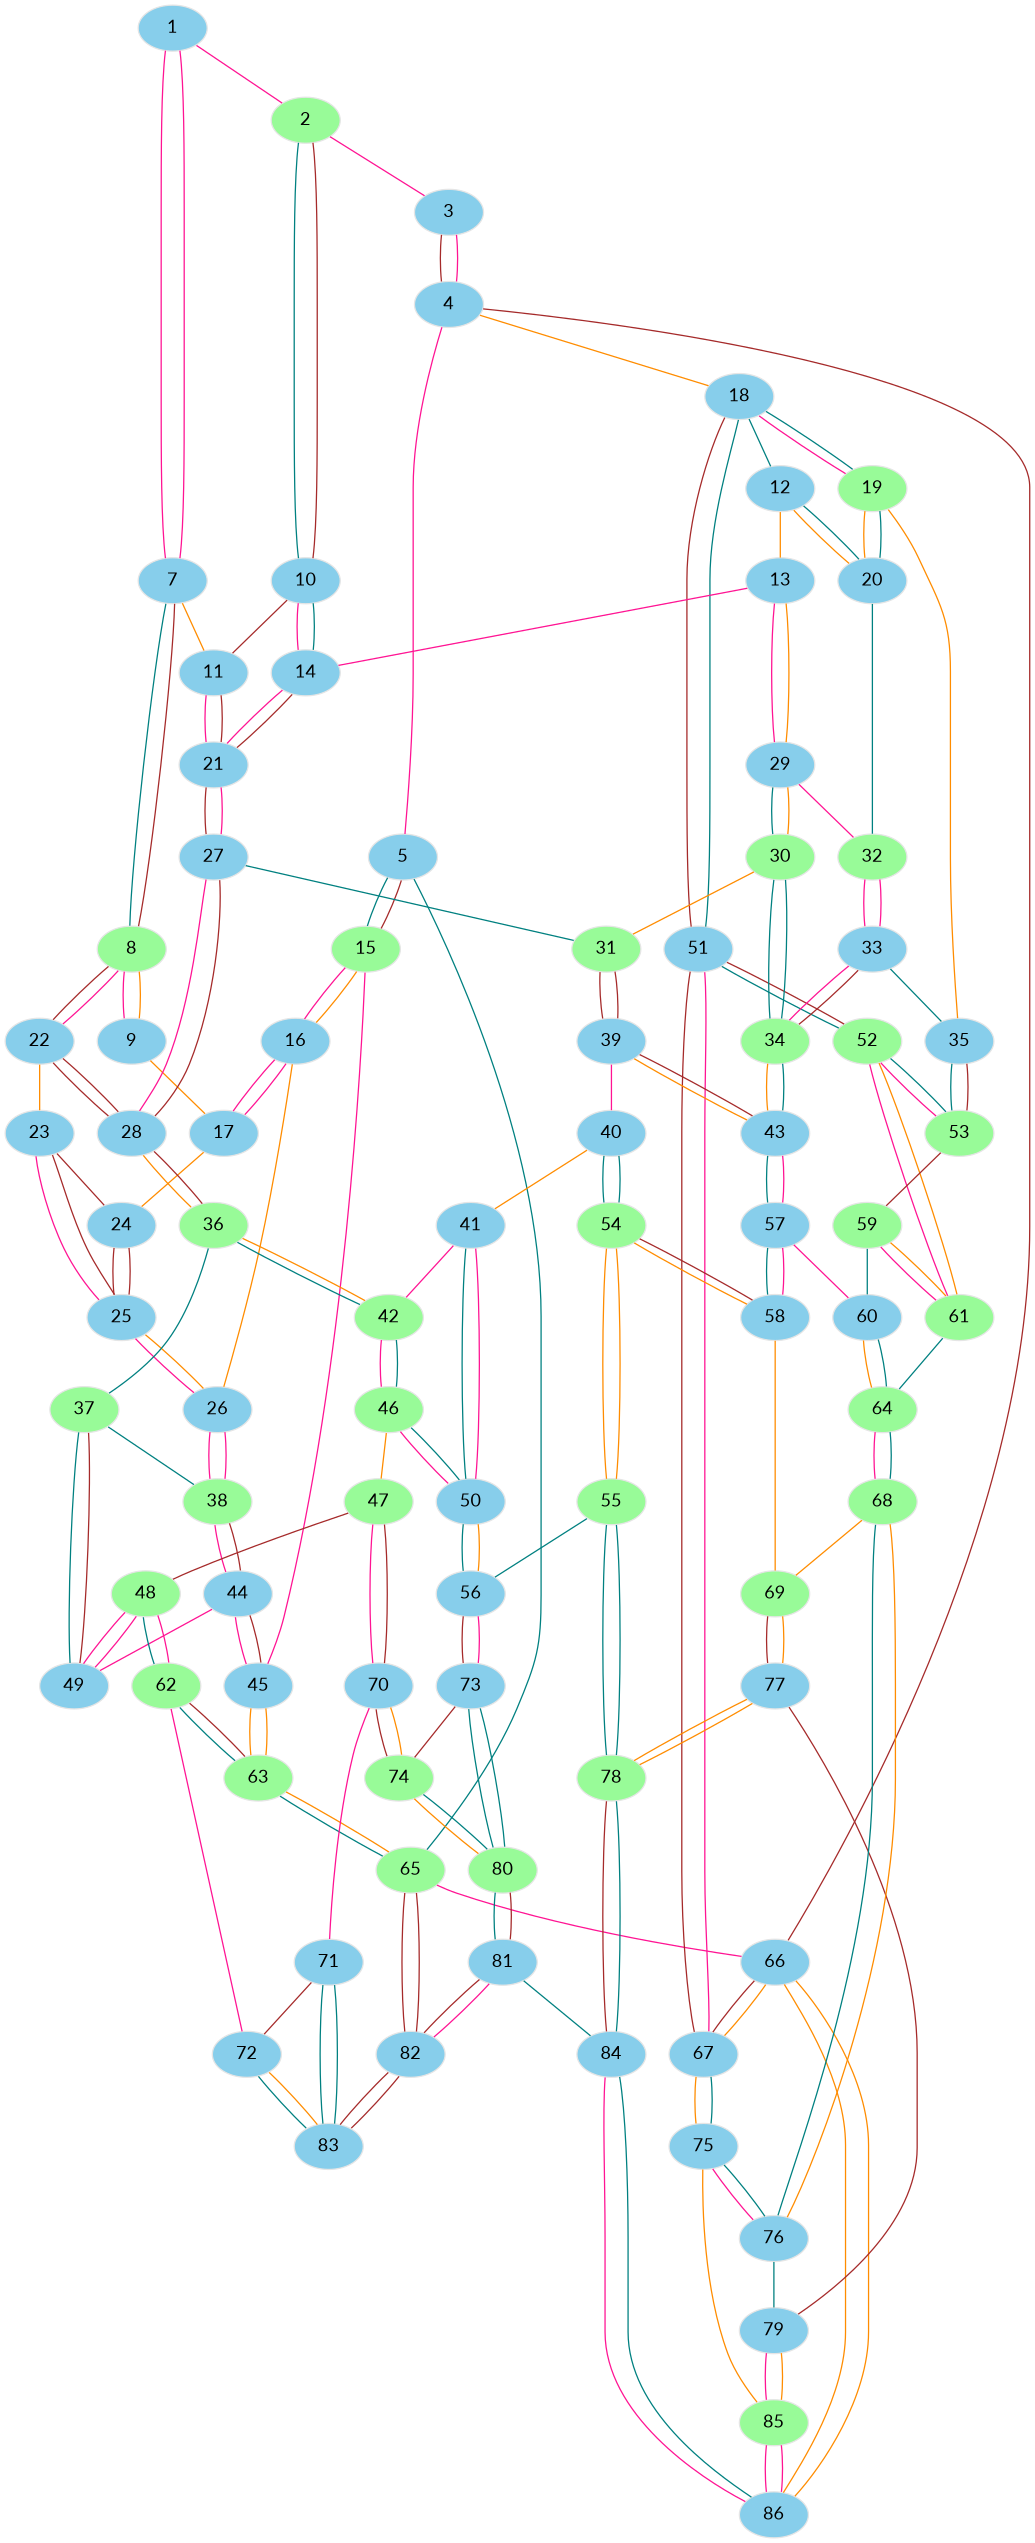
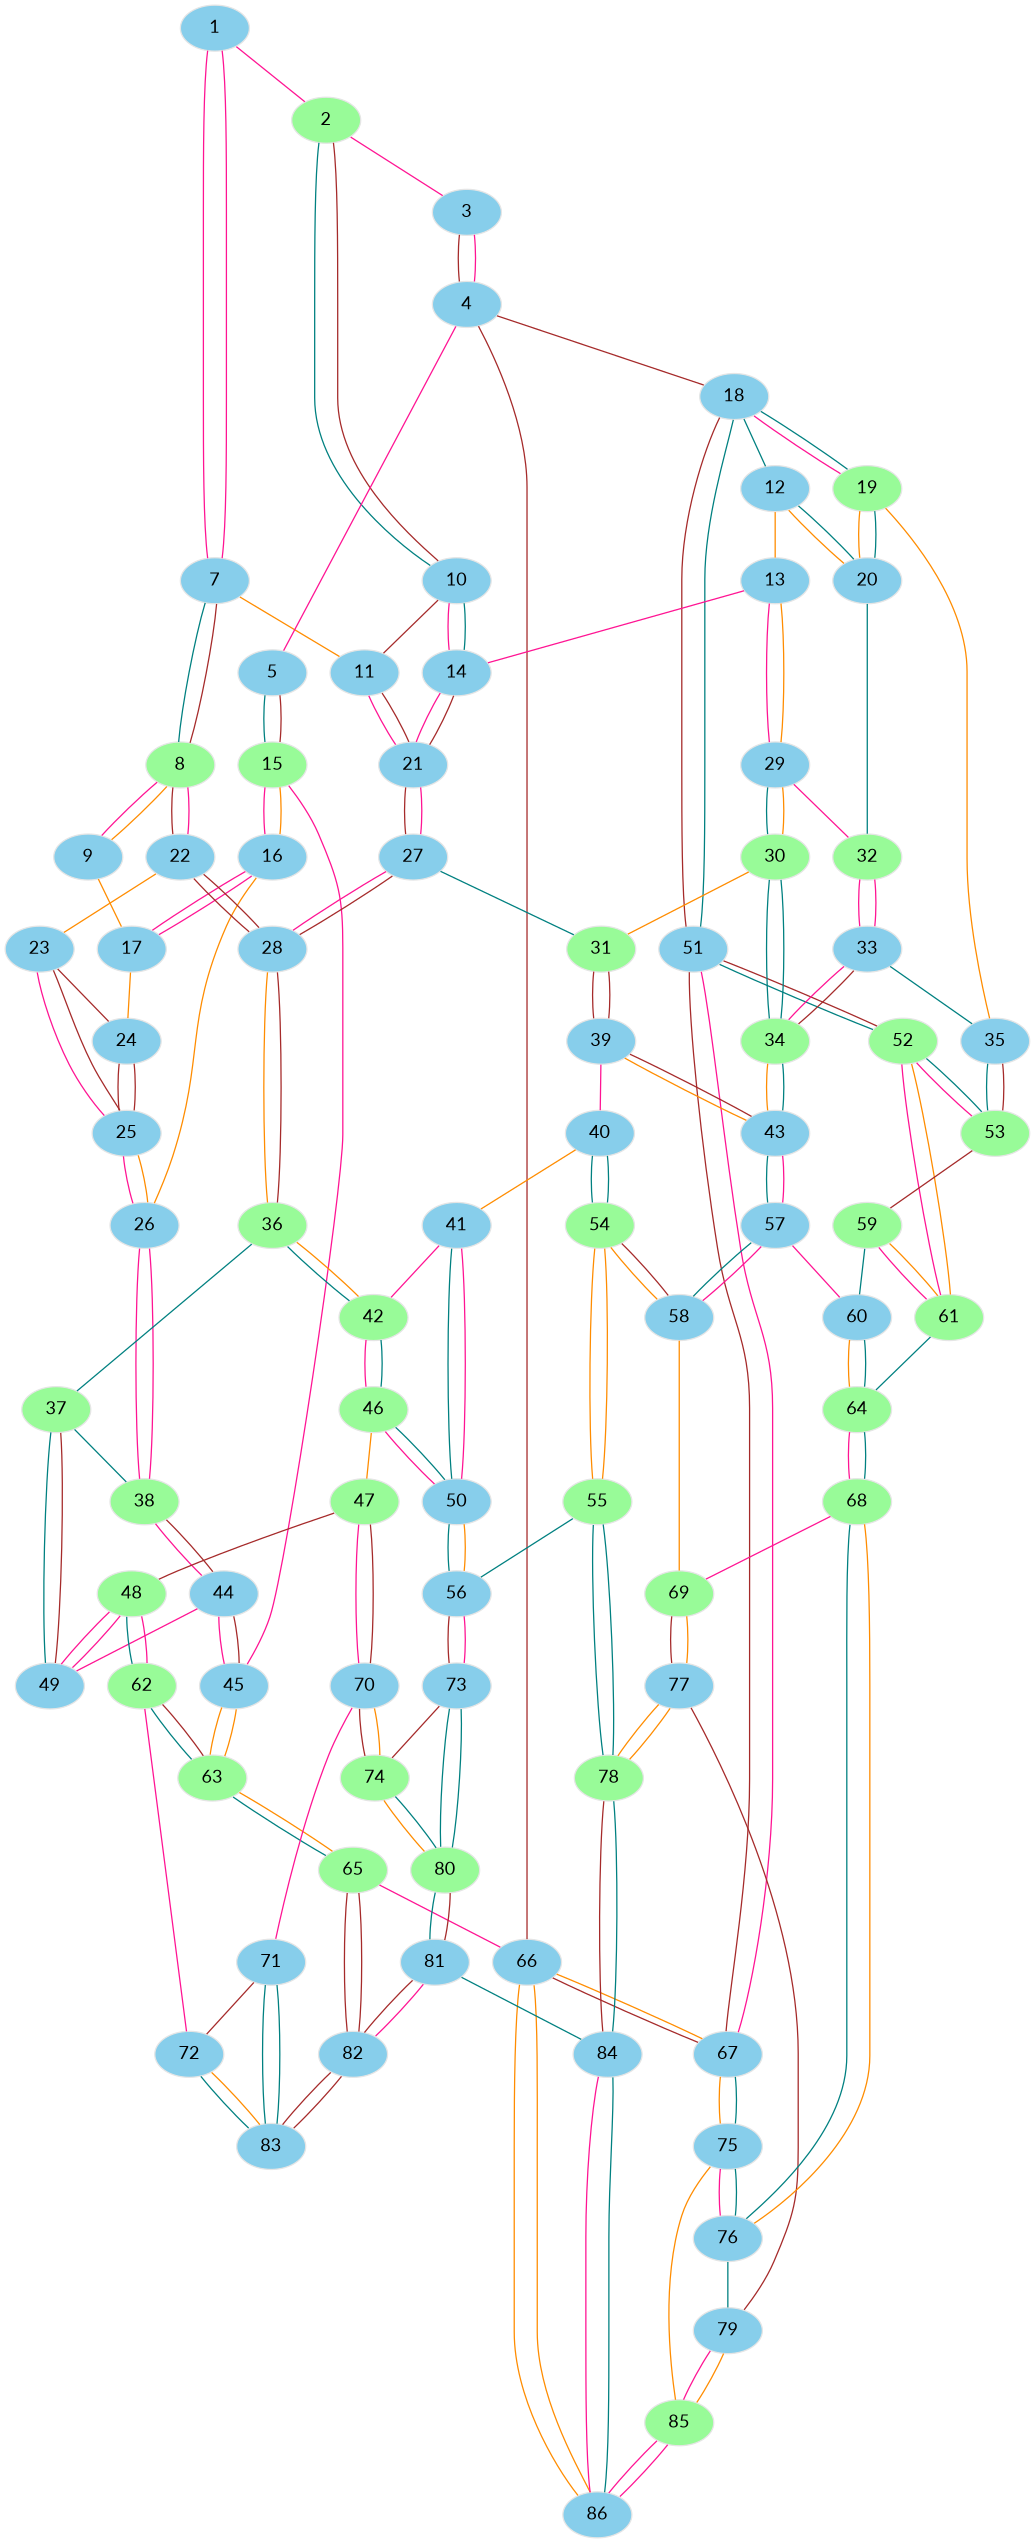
edge "4" -- "18": color darkorange -> brown
edge "5" -- "65": removed
edge "68" -- "69": color darkorange -> deeppink
